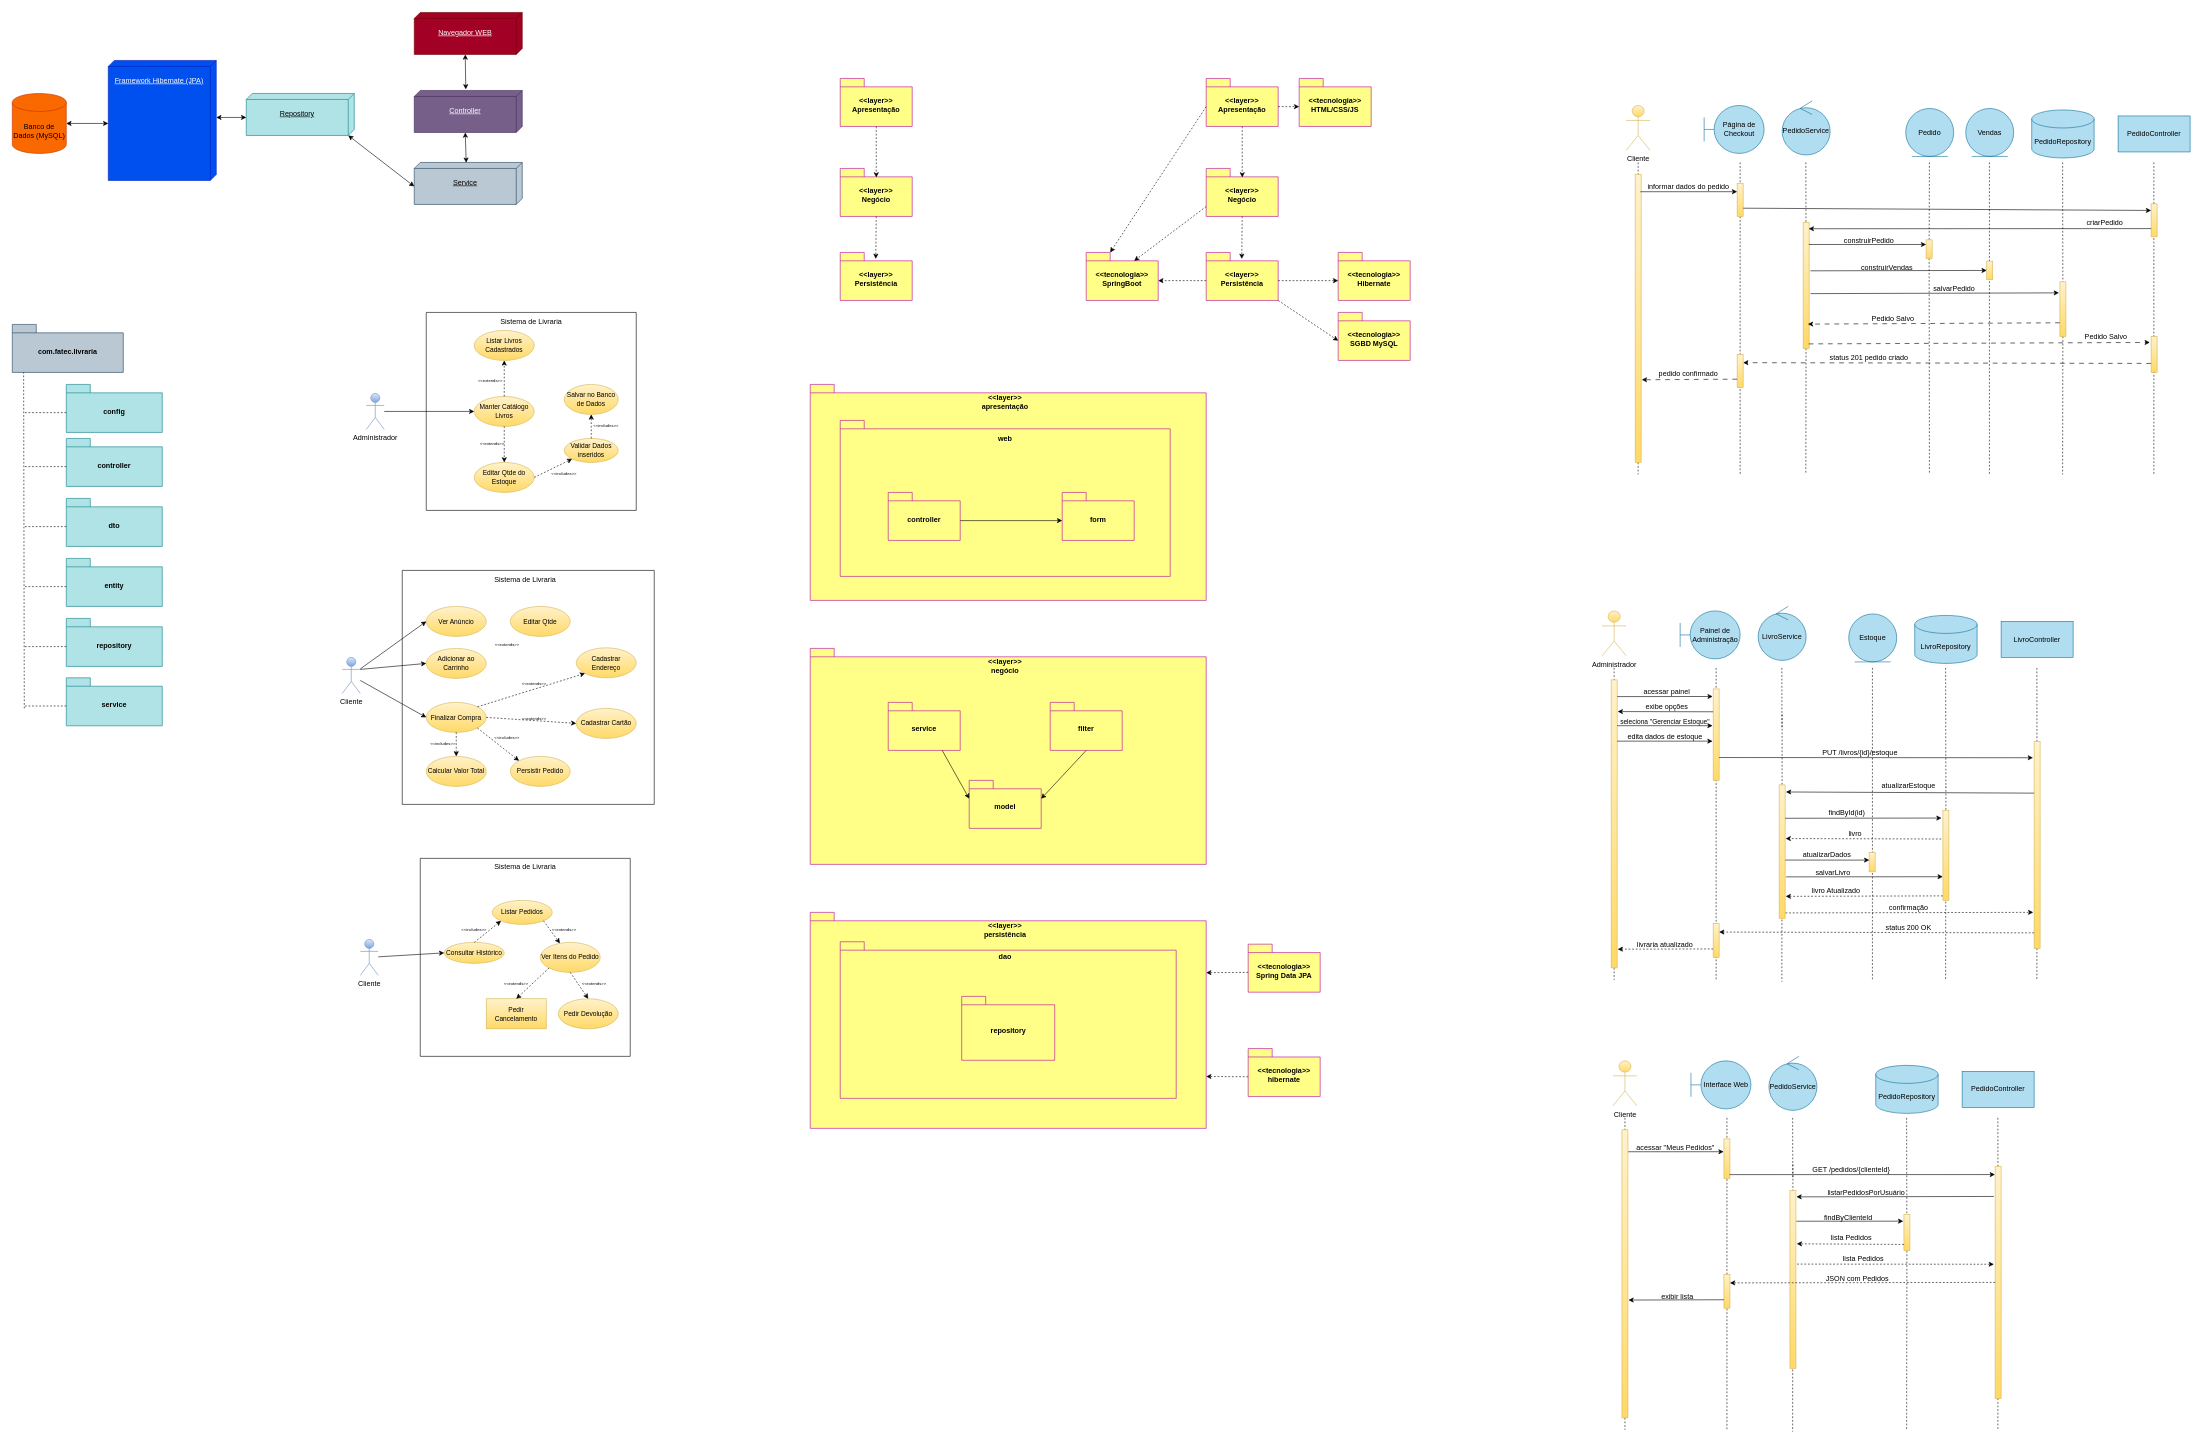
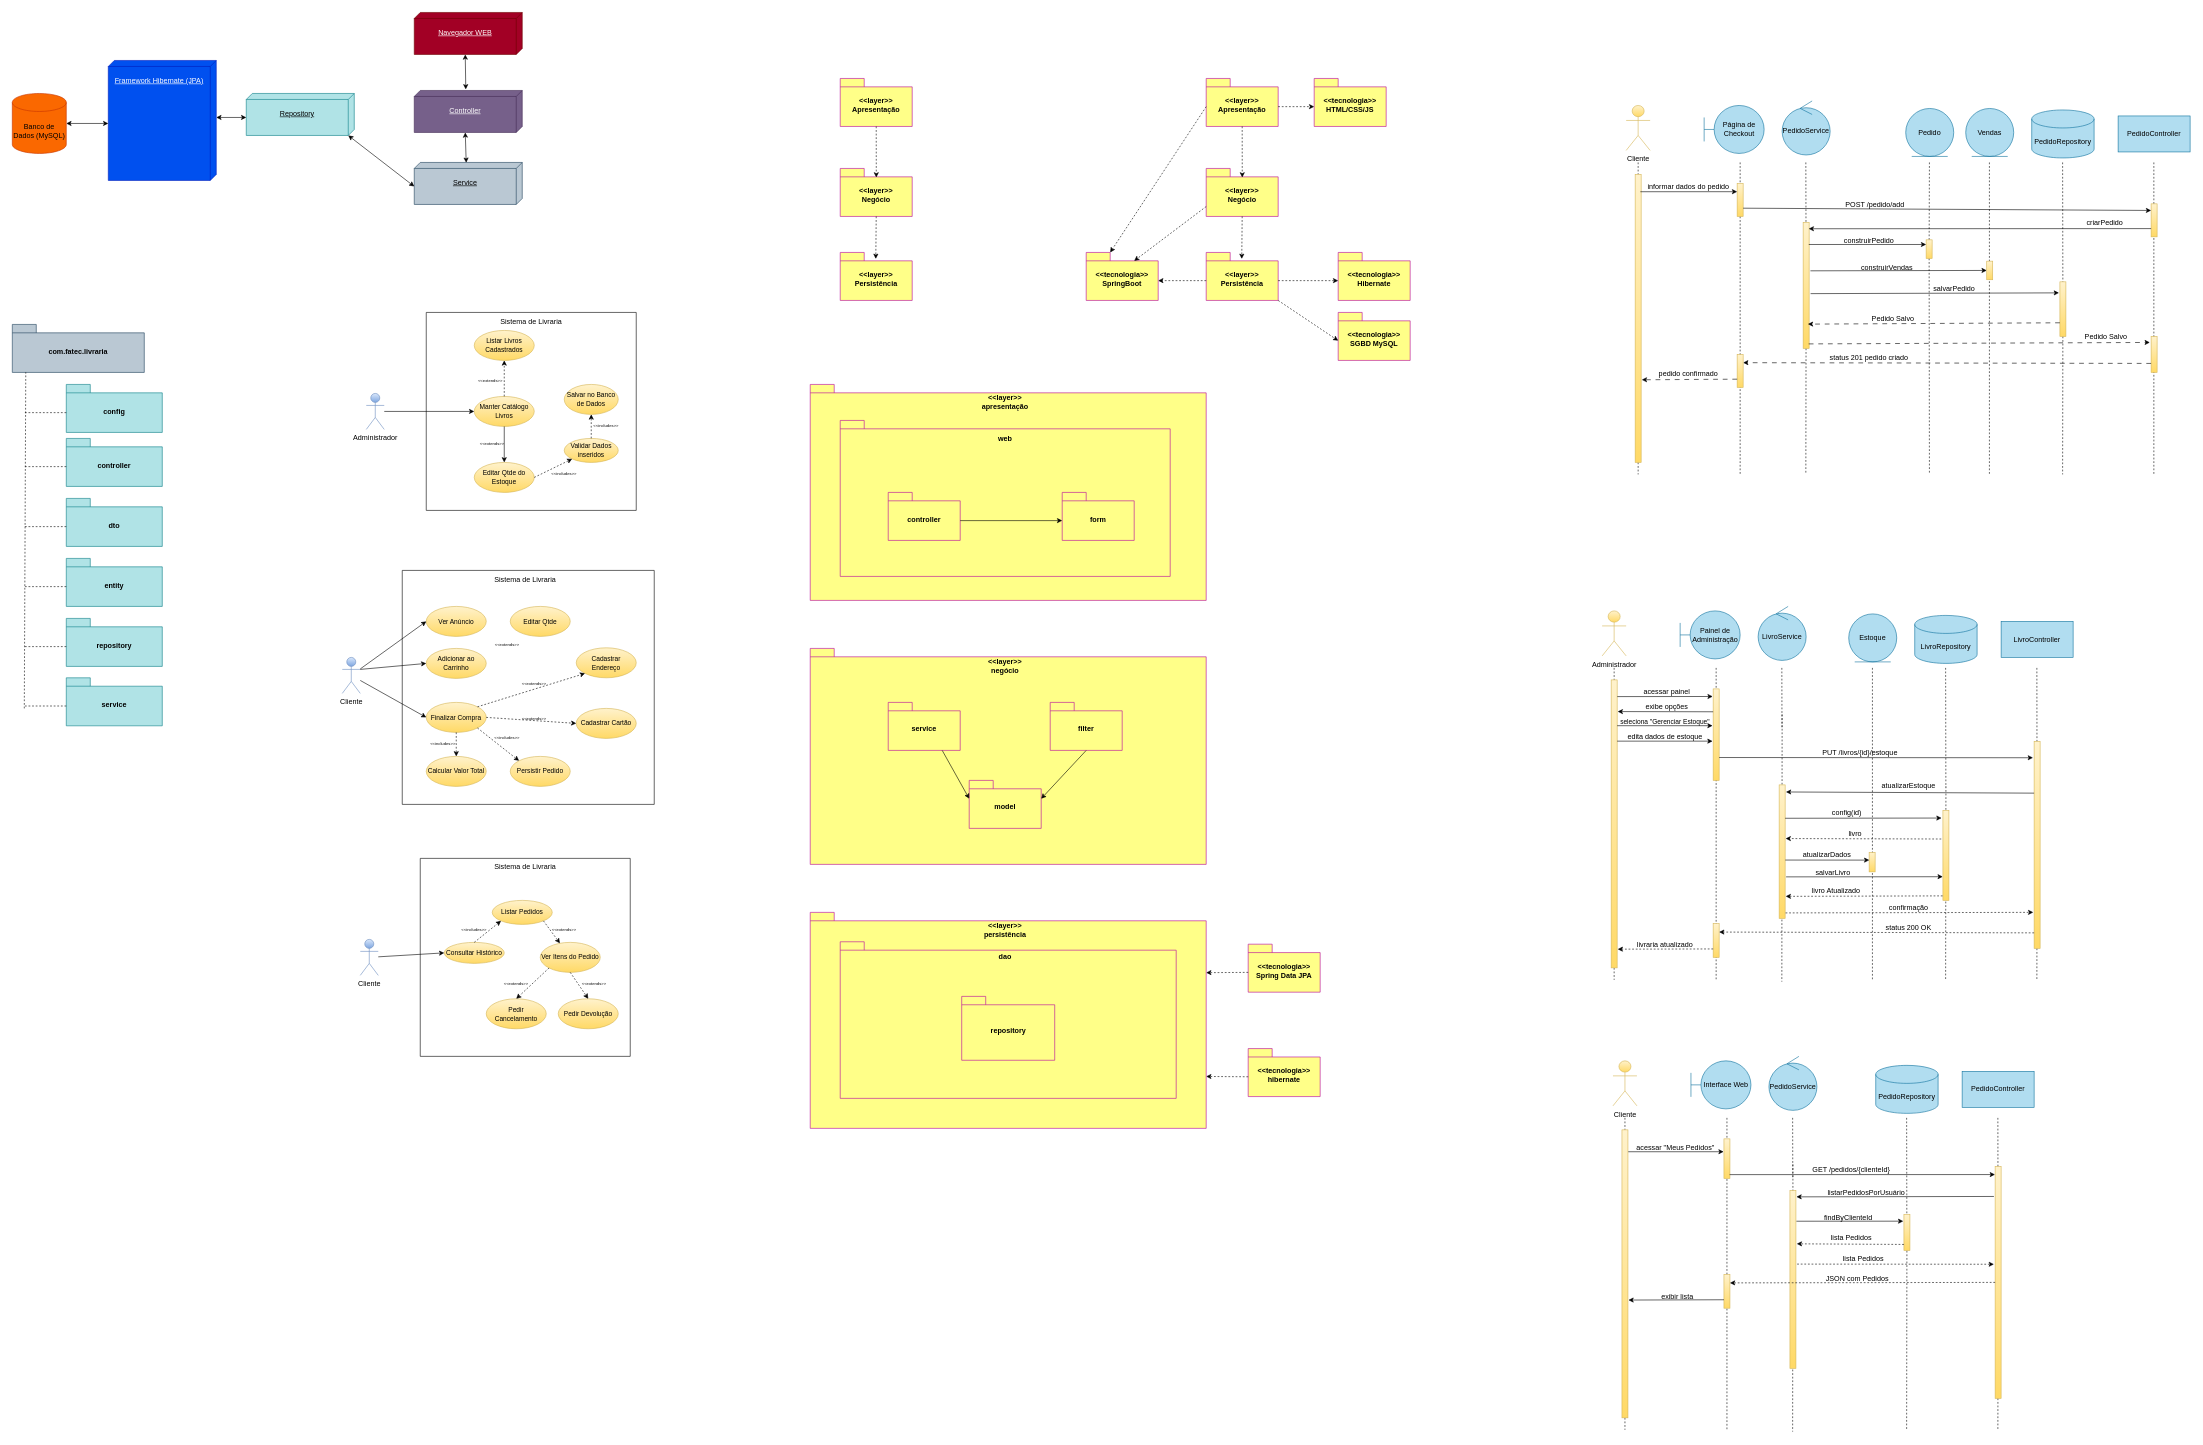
node "<<tecnologia>> HTML/CSS/JS": moved (1335, 102) -> (1350, 102)
node "POST /pedido/add": added
node "com.fatec.livraria": size 111x48 -> 132x48
edge "Manter Catálogo Livros" -> "Editar Qtde do Estoque": style dashed -> solid
node "findById(id)": label "findById(id)" -> "config(id)"
node "Pedir Cancelamento": shape rectangle -> ellipse
